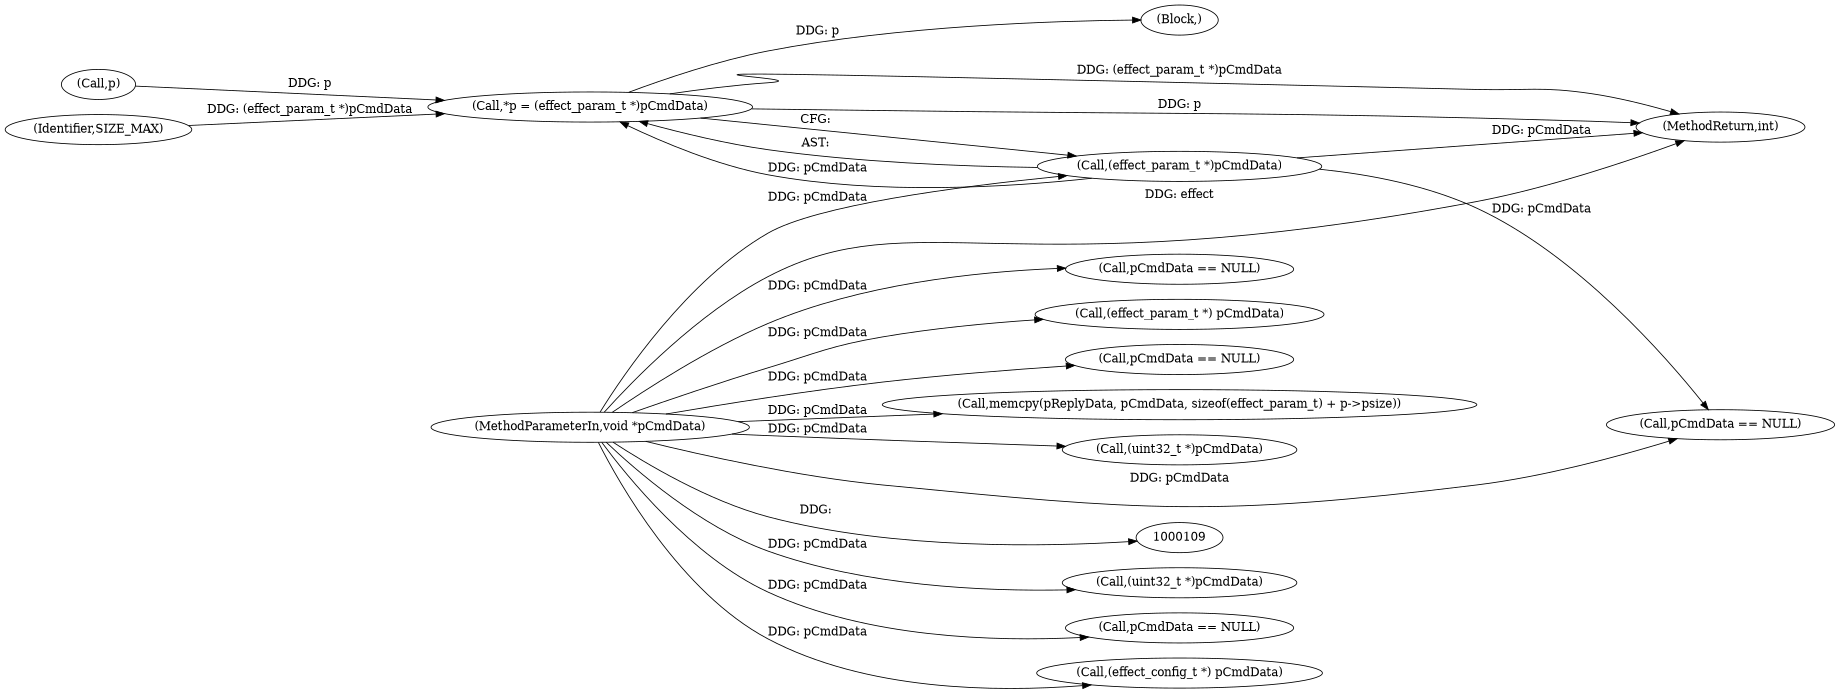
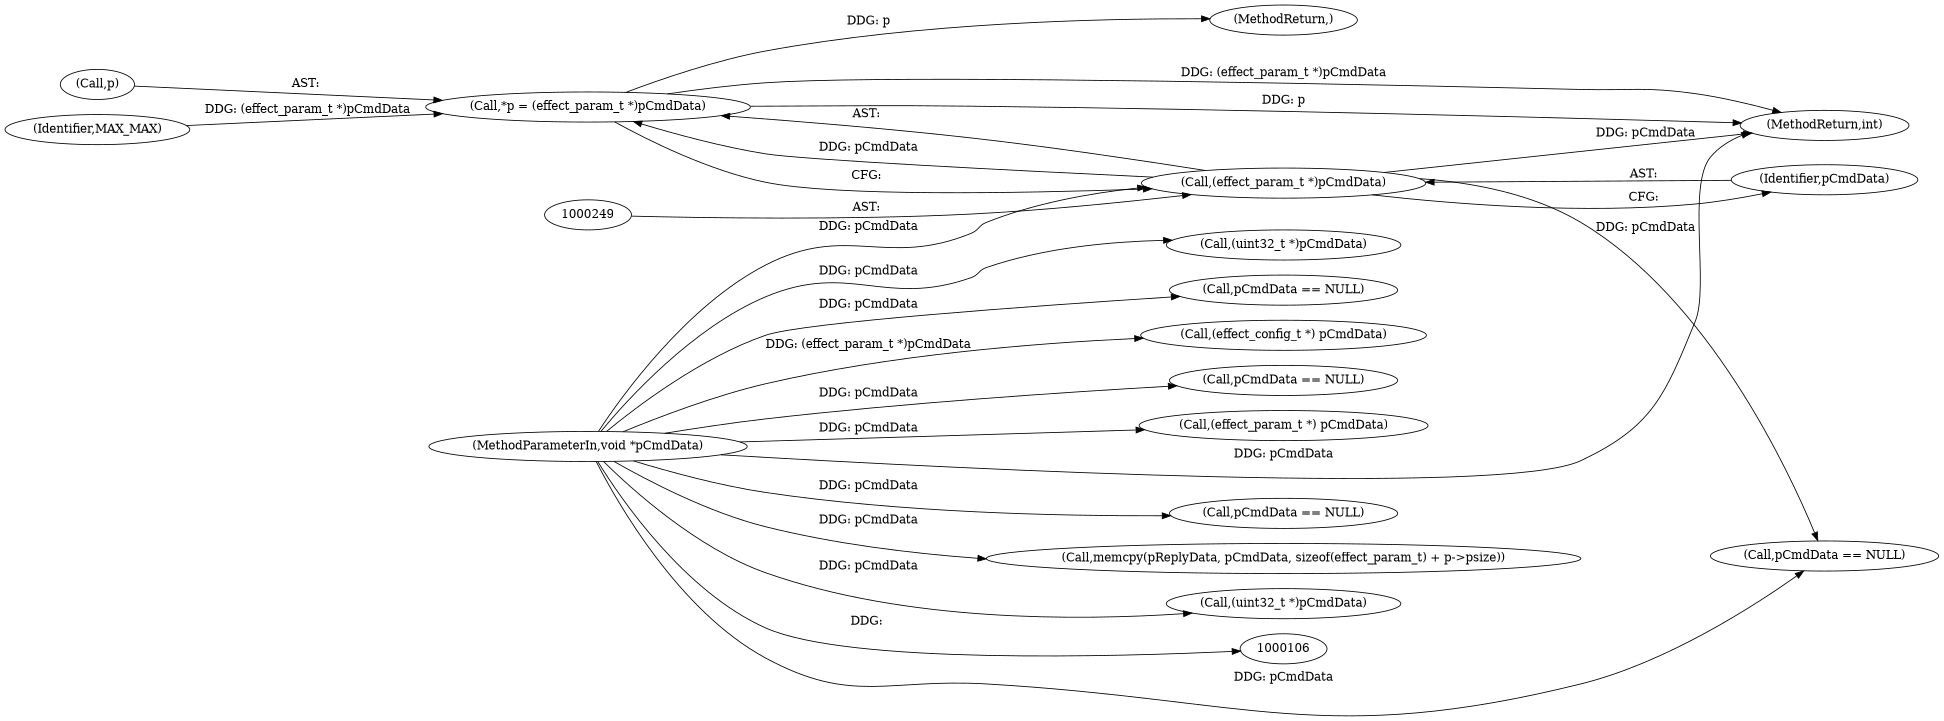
node "(Block,)": label "(Block,)" -> "(MethodReturn,)"
edge "(Call,p)" -> "(Call,*p = (effect_param_t *)pCmdData)": label "DDG: p" -> "AST: "
node "(Identifier,SIZE_MAX)": label "(Identifier,SIZE_MAX)" -> "(Identifier,MAX_MAX)"
node "(Identifier,pCmdData)": added
edge "(MethodParameterIn,void *pCmdData)" -> "(MethodReturn,int)": label "DDG: effect" -> "DDG: pCmdData"
node "1000249": added
node "1000109": label "1000109" -> "1000106"
edge "(MethodParameterIn,void *pCmdData)" -> "(Call,(effect_config_t *) pCmdData)": label "DDG: pCmdData" -> "DDG: (effect_param_t *)pCmdData"
